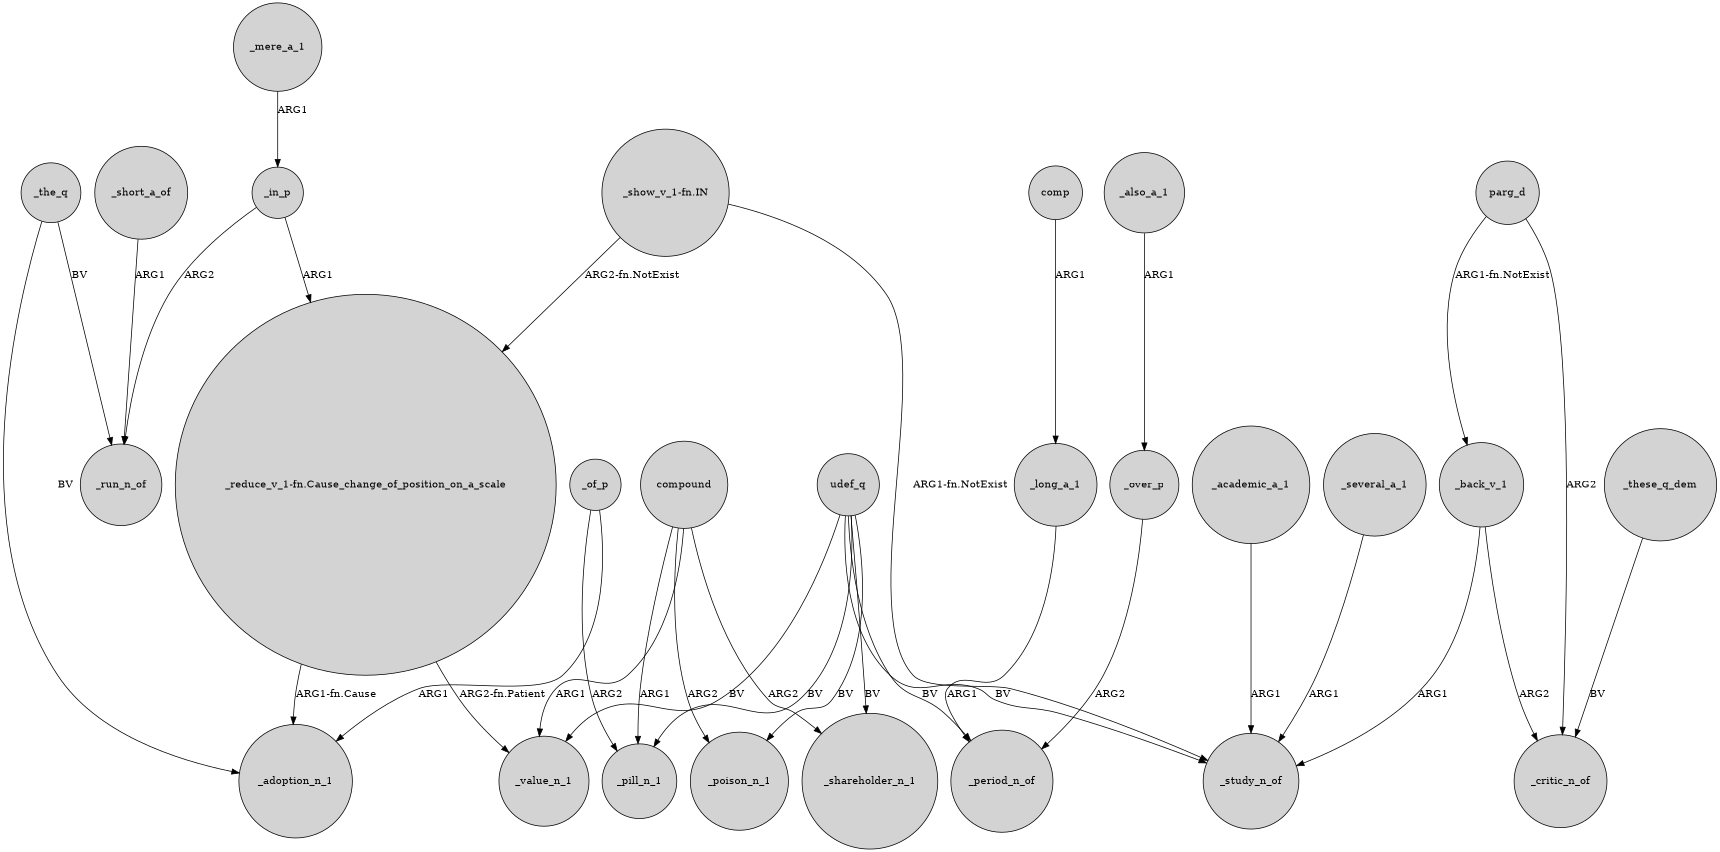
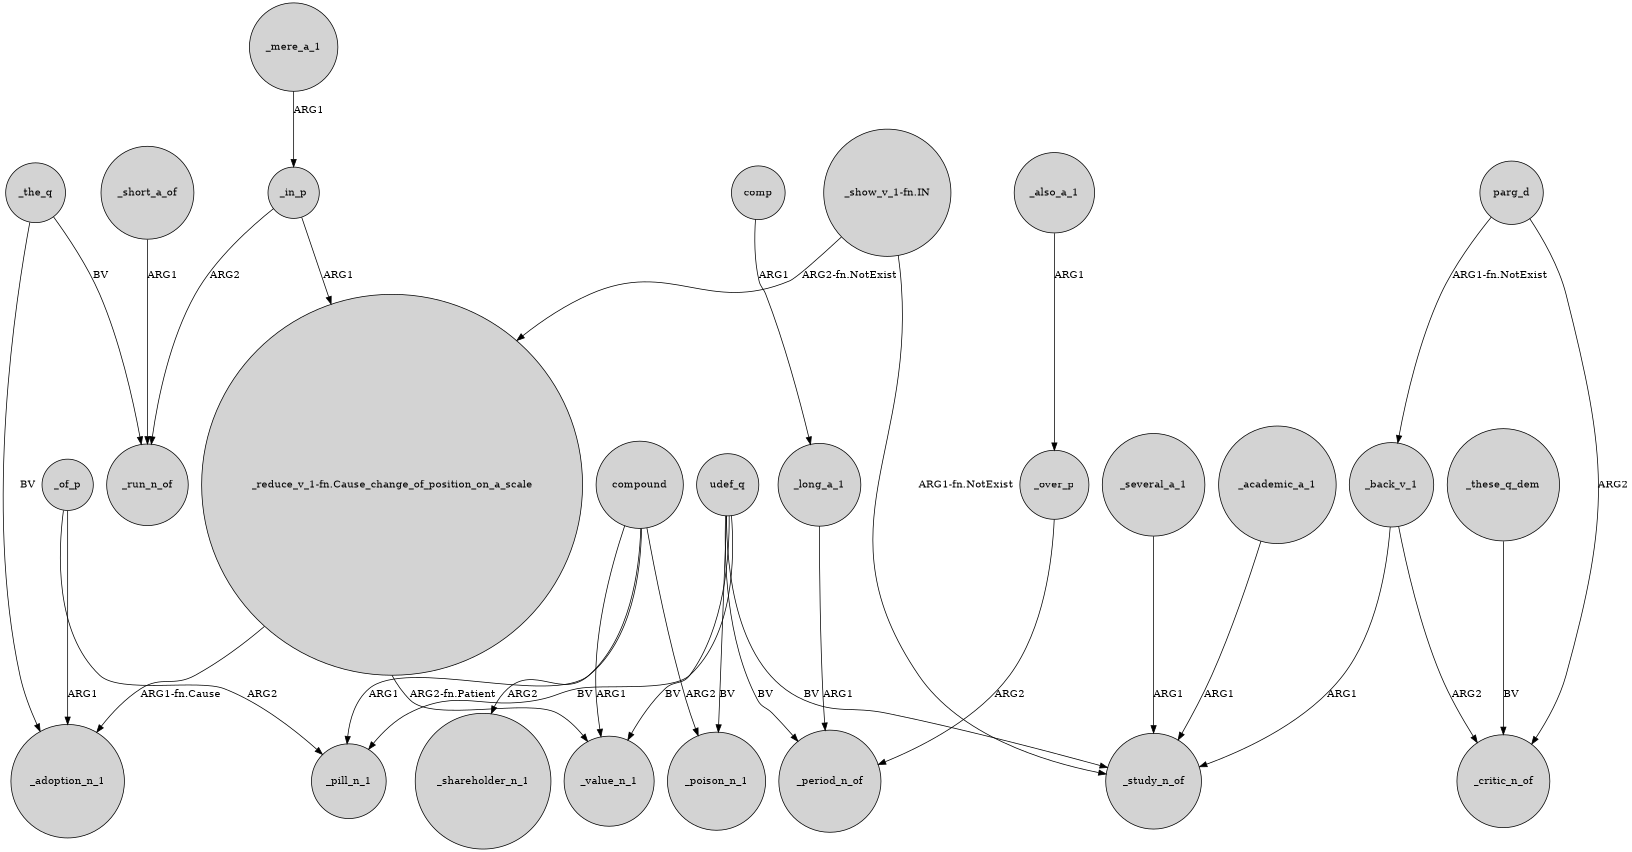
edge "udef_q" -> "_shareholder_n_1": removed, label "BV"
